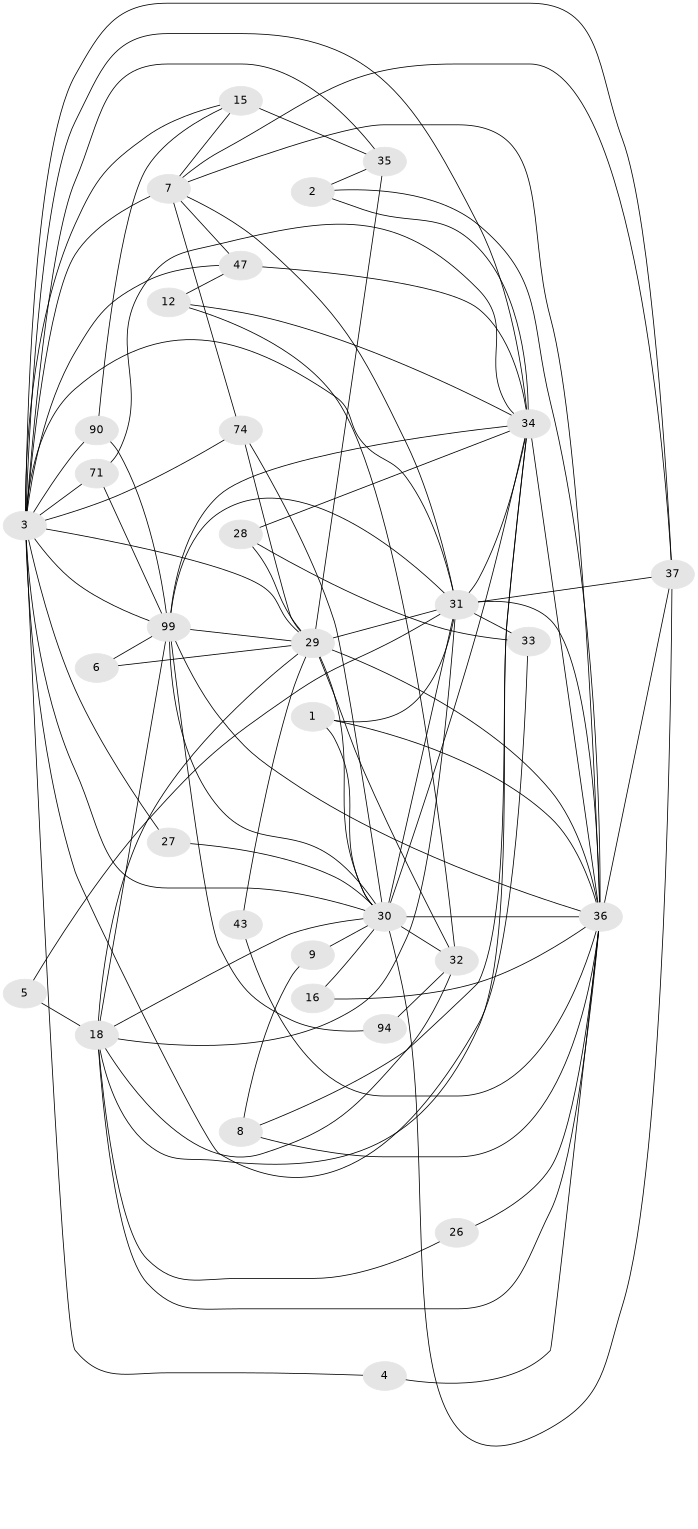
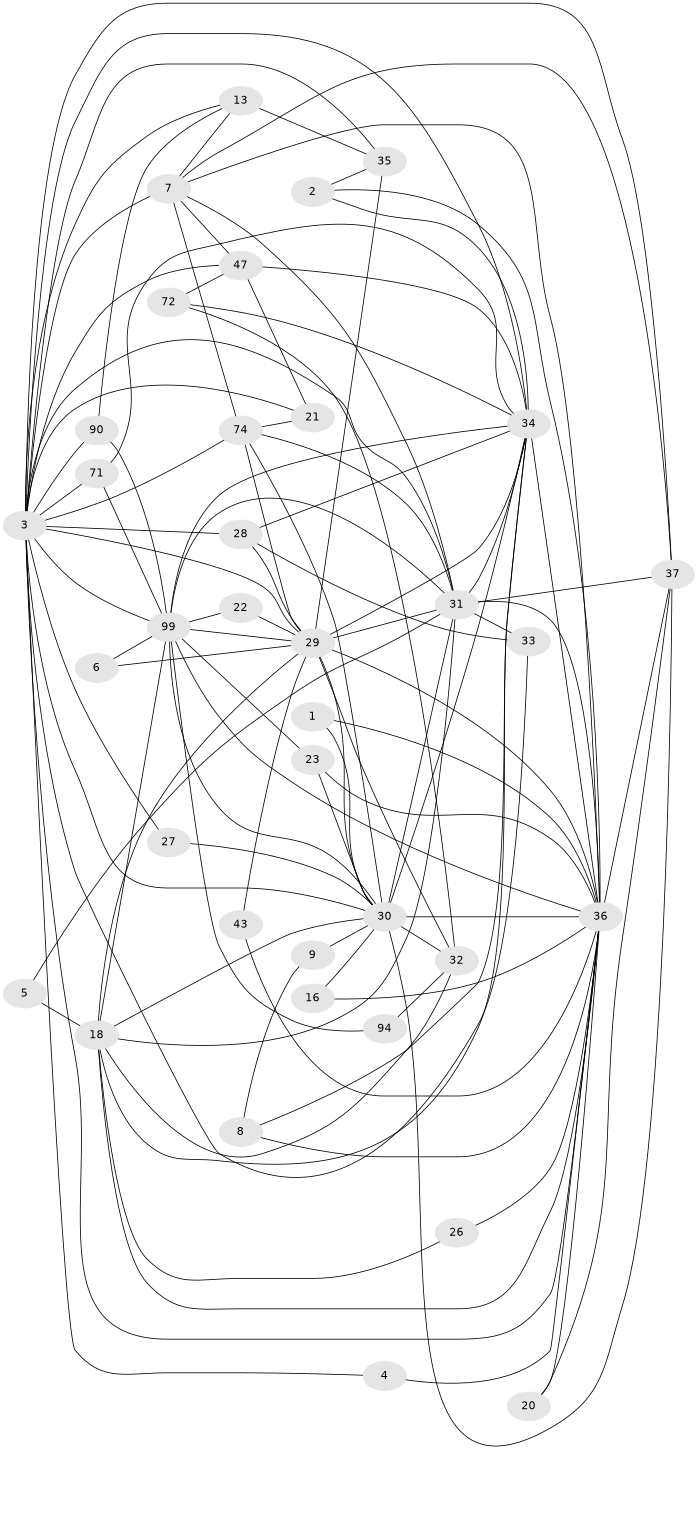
node "15": label "15" -> "13"
node "12": label "12" -> "72"
node "21": added
edge "3" -- "28": added
edge "34" -- "29": added
node "22": added
edge "31" -- "1": now "31" -- "74"
node "23": added
edge "3" -- "36": added
node "20": added
